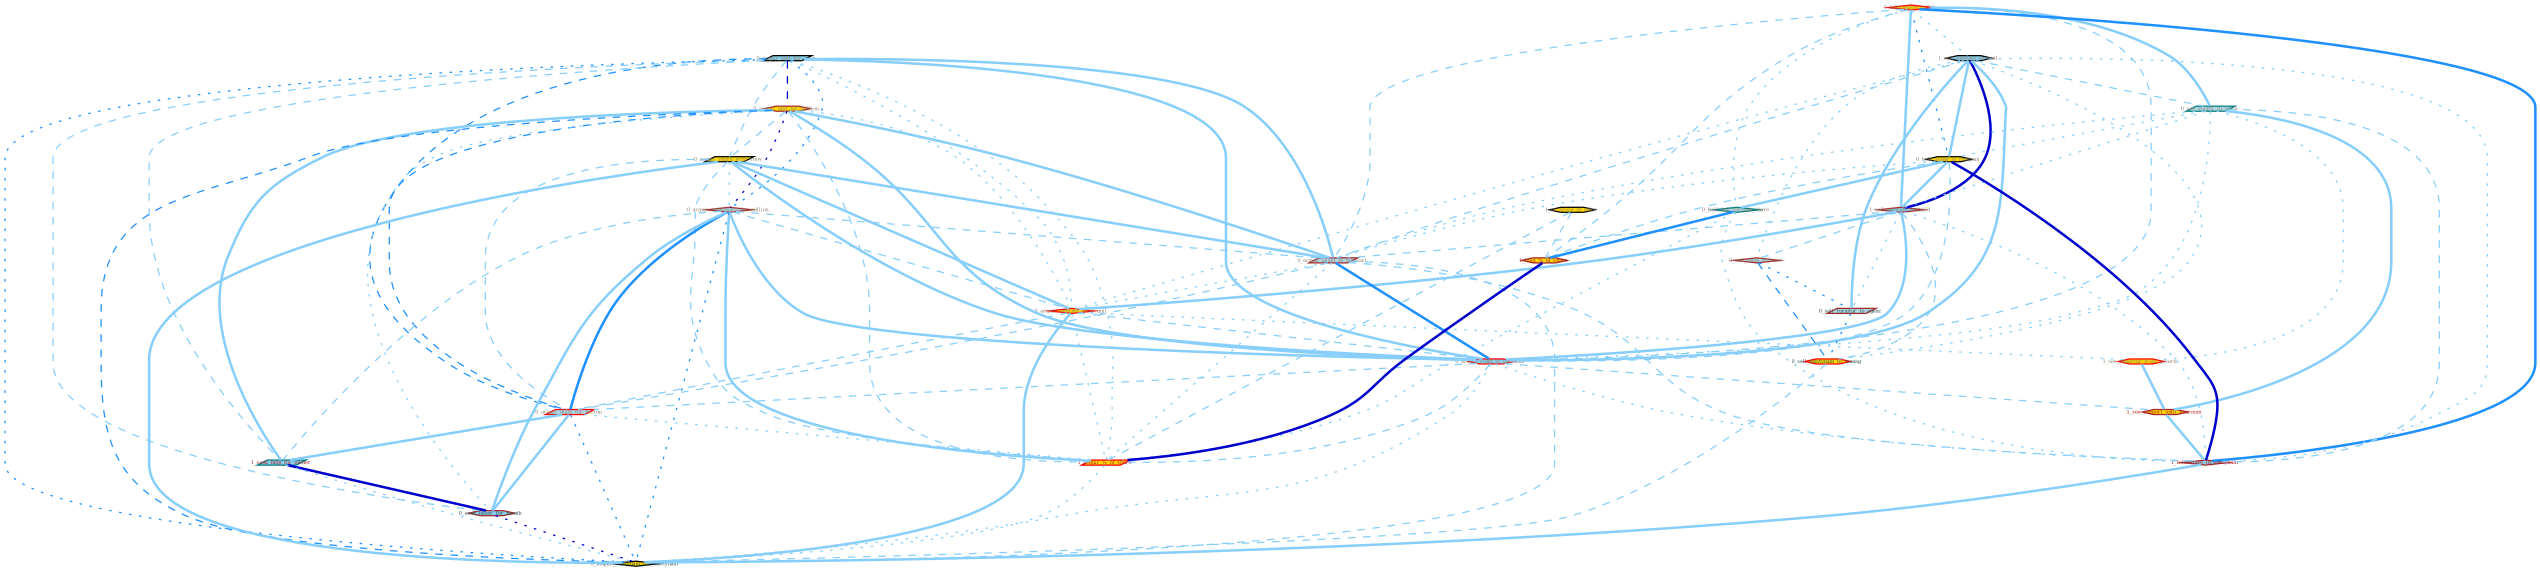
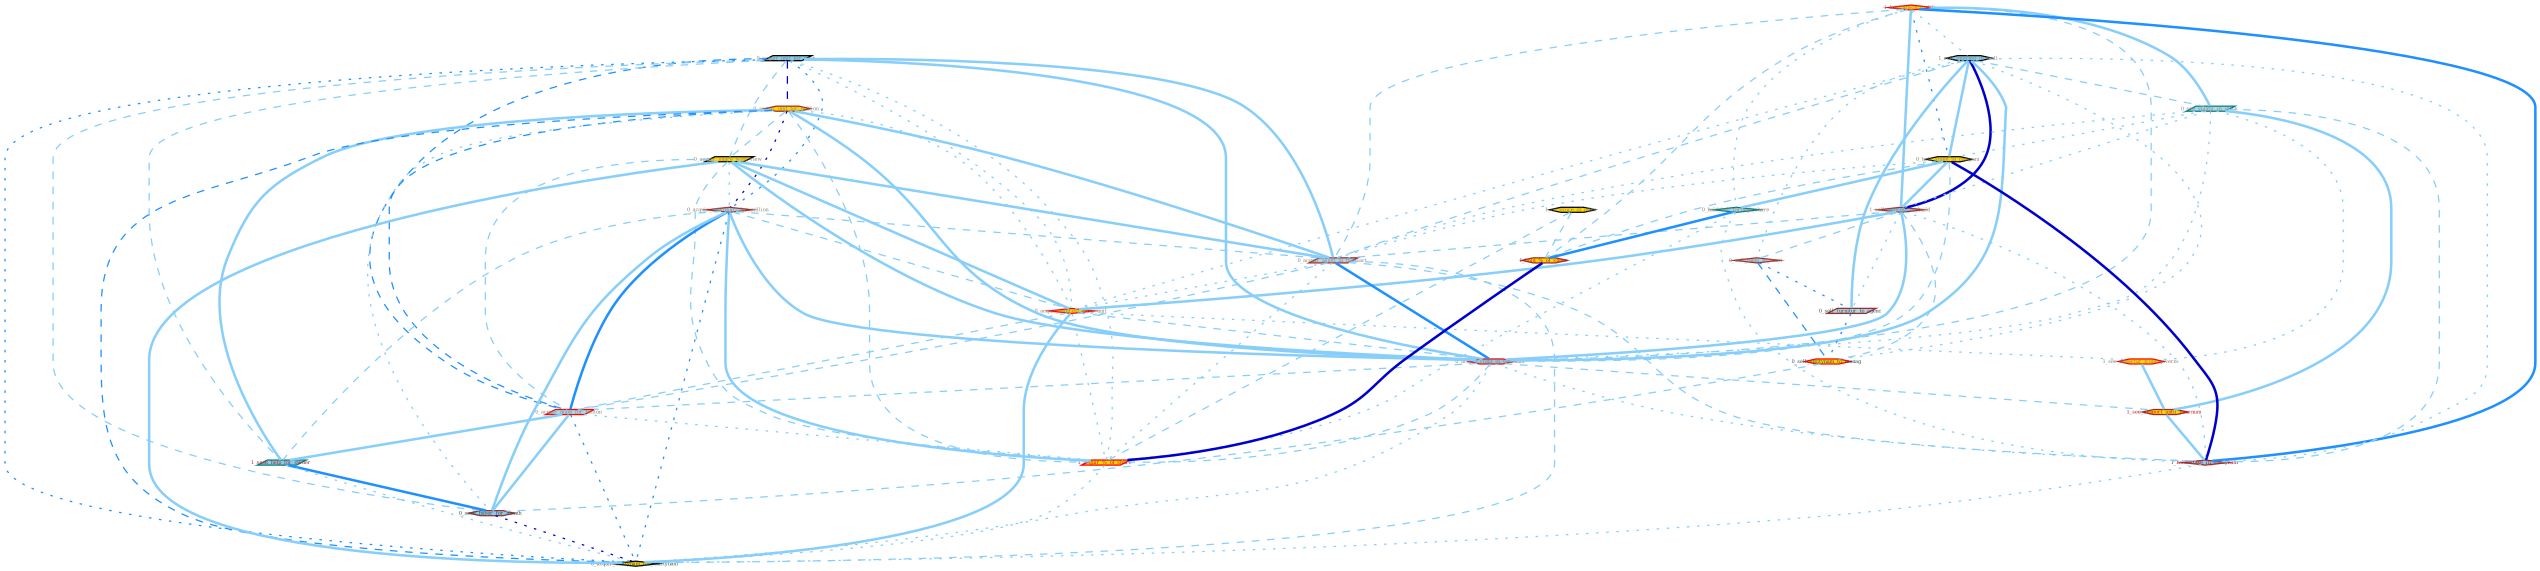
edge "1_seek_help_for_owner" -- "0_seek_buyer_for_month": color #0000cd -> #1e90ff
edge "0_sell_entitynam_to_manag" -- "0_acquir_entitynam_for_entitynam": now "0_sell_entitynam_to_manag" -- "0_seek_buyer_for_month"
edge "1_hold_stake_in_entitynam" -- "0_acquir_entitynam_for_entitynam": style bold -> dotted
